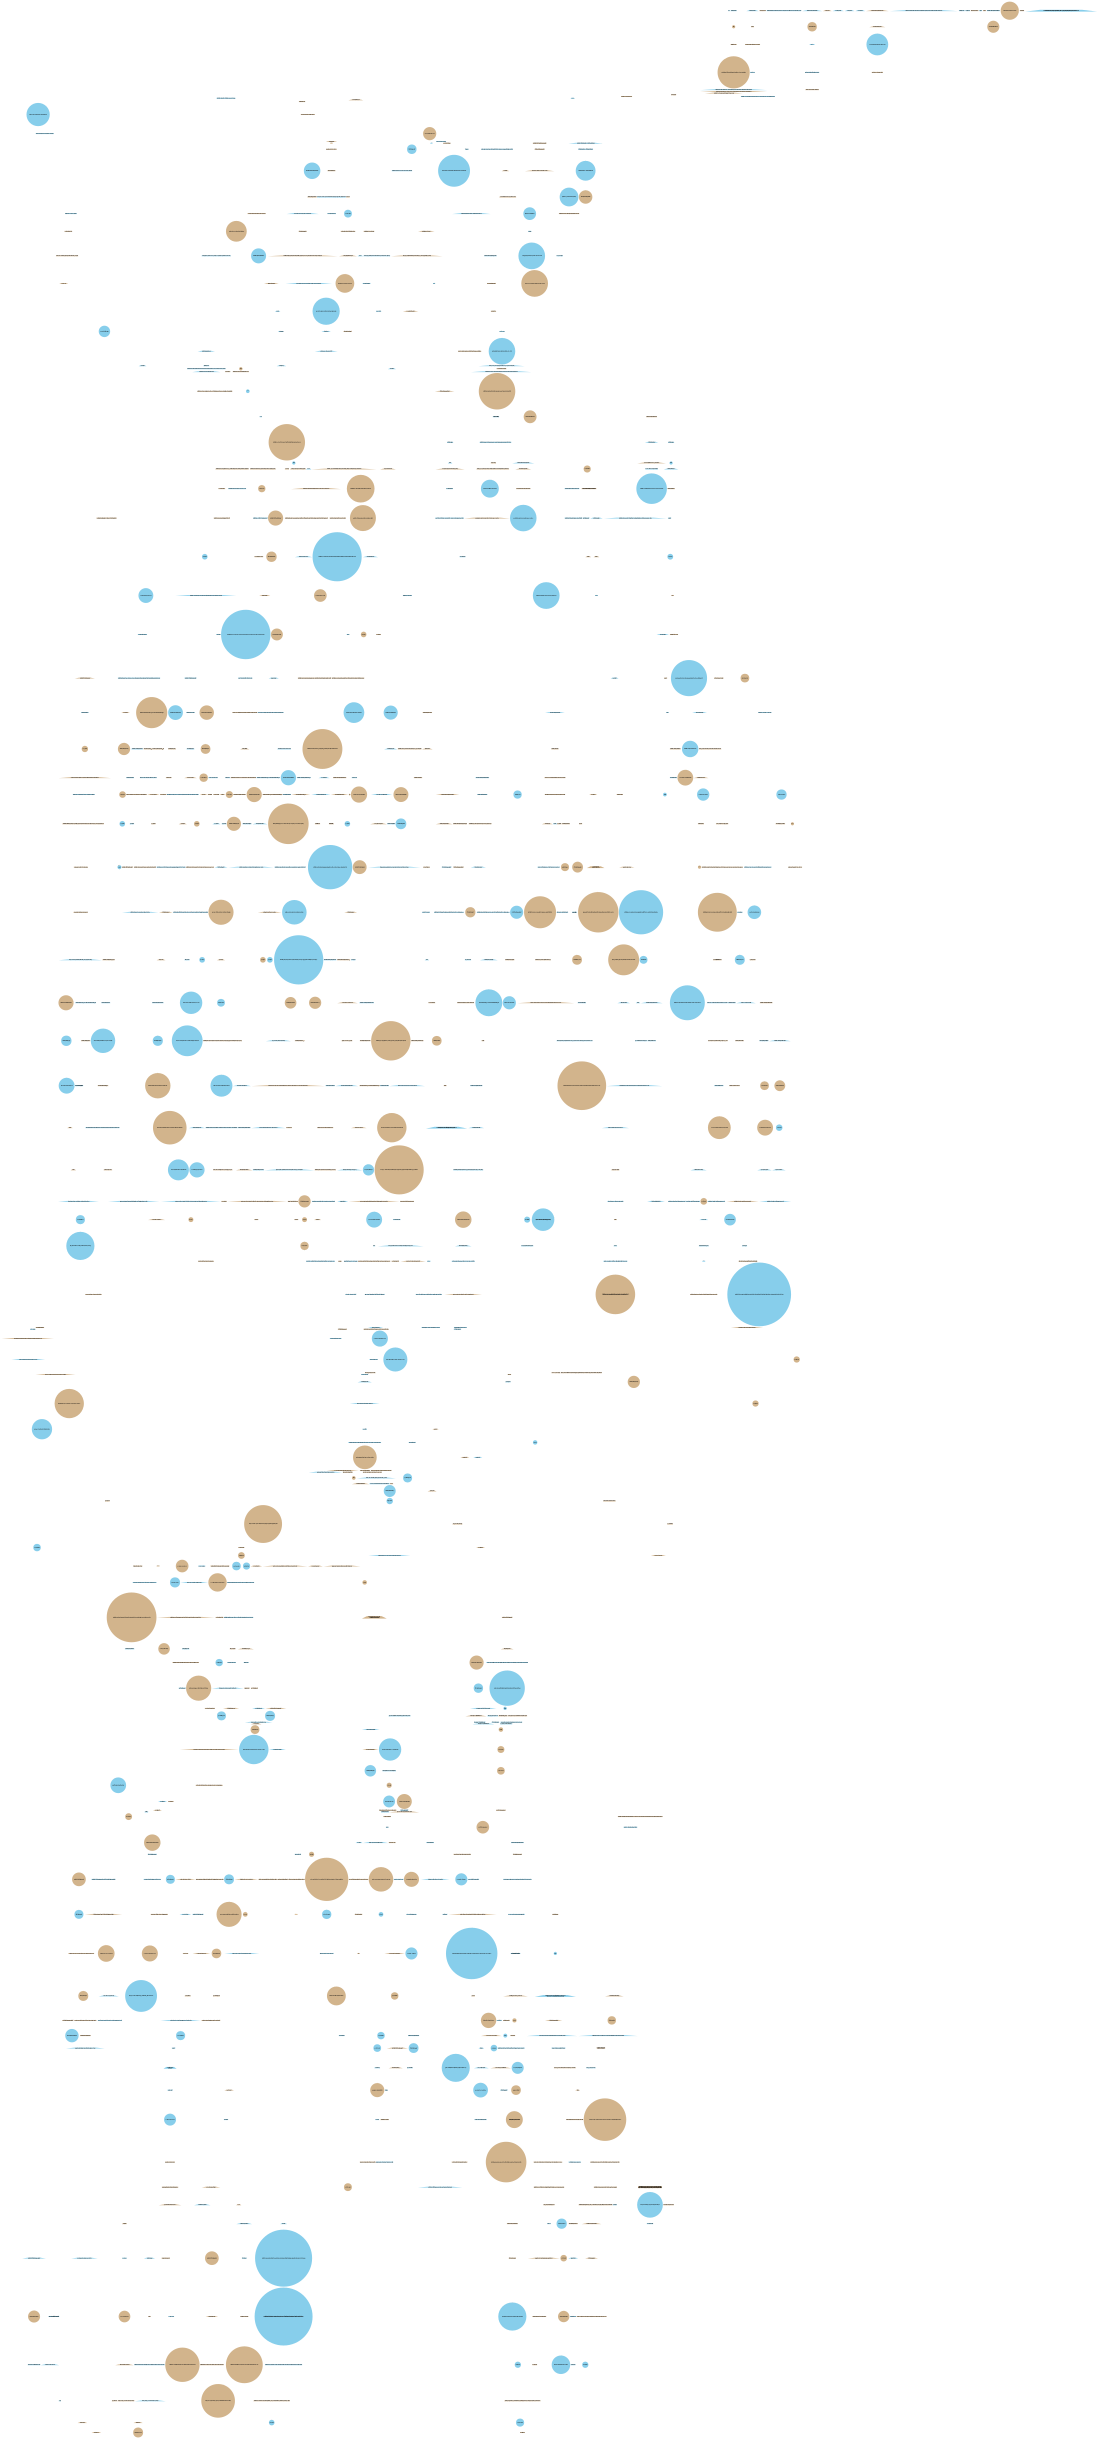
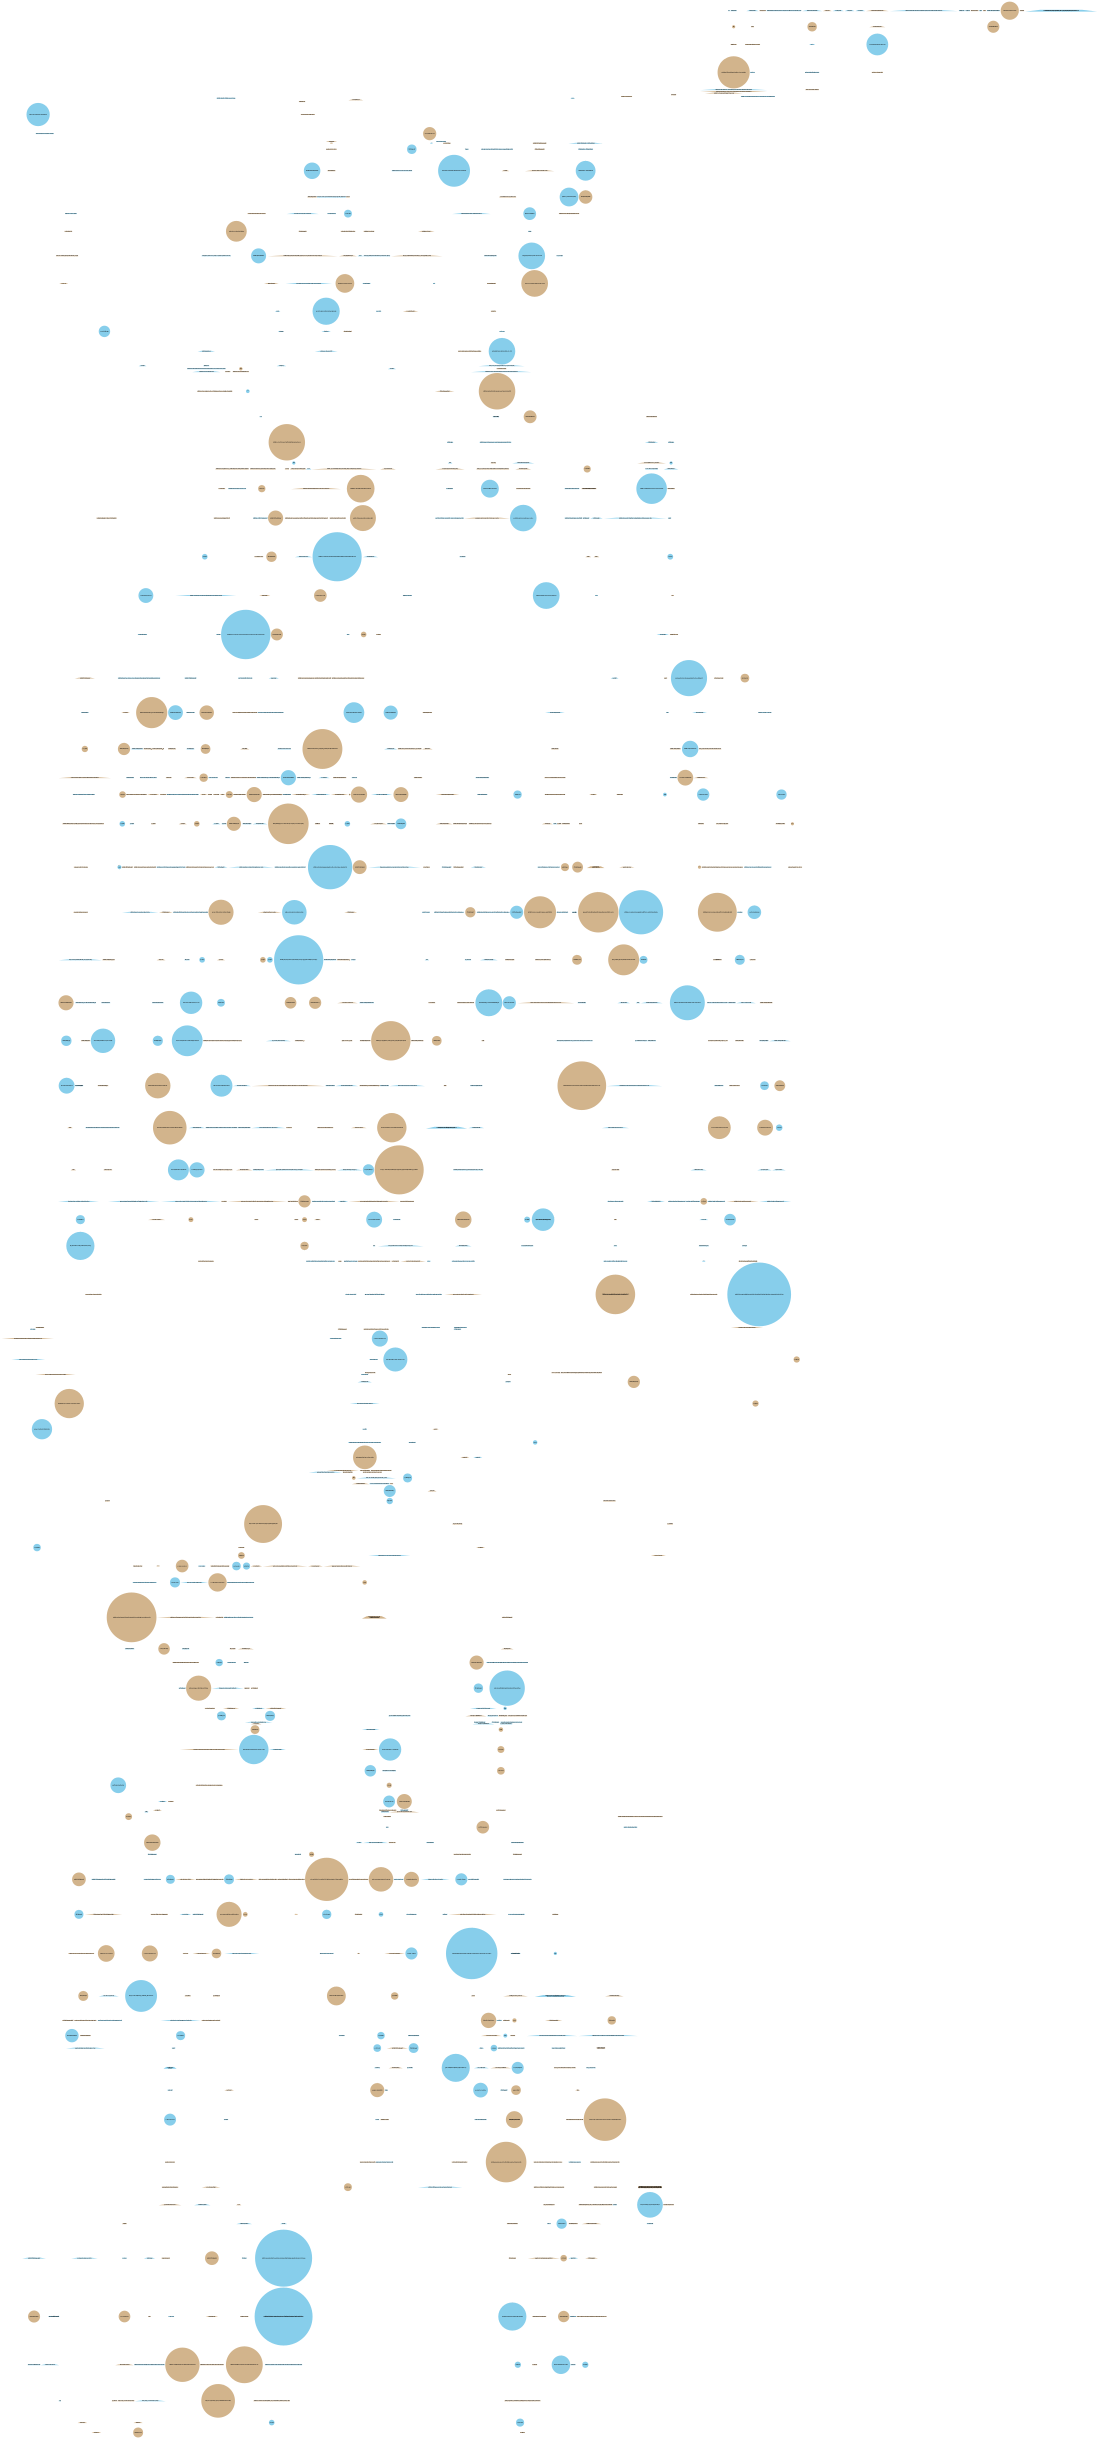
node "You: No. There are no more thoughts.": fillcolor tan -> skyblue
node "Rhetoric: There is uncertainty in his phrasing.": removed
